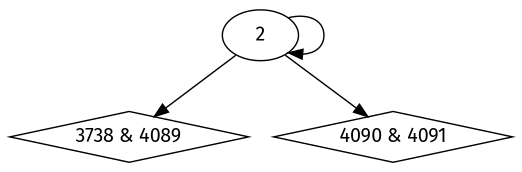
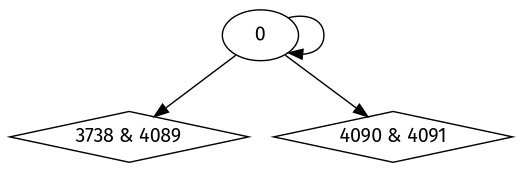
node "2": label "2" -> "0"
